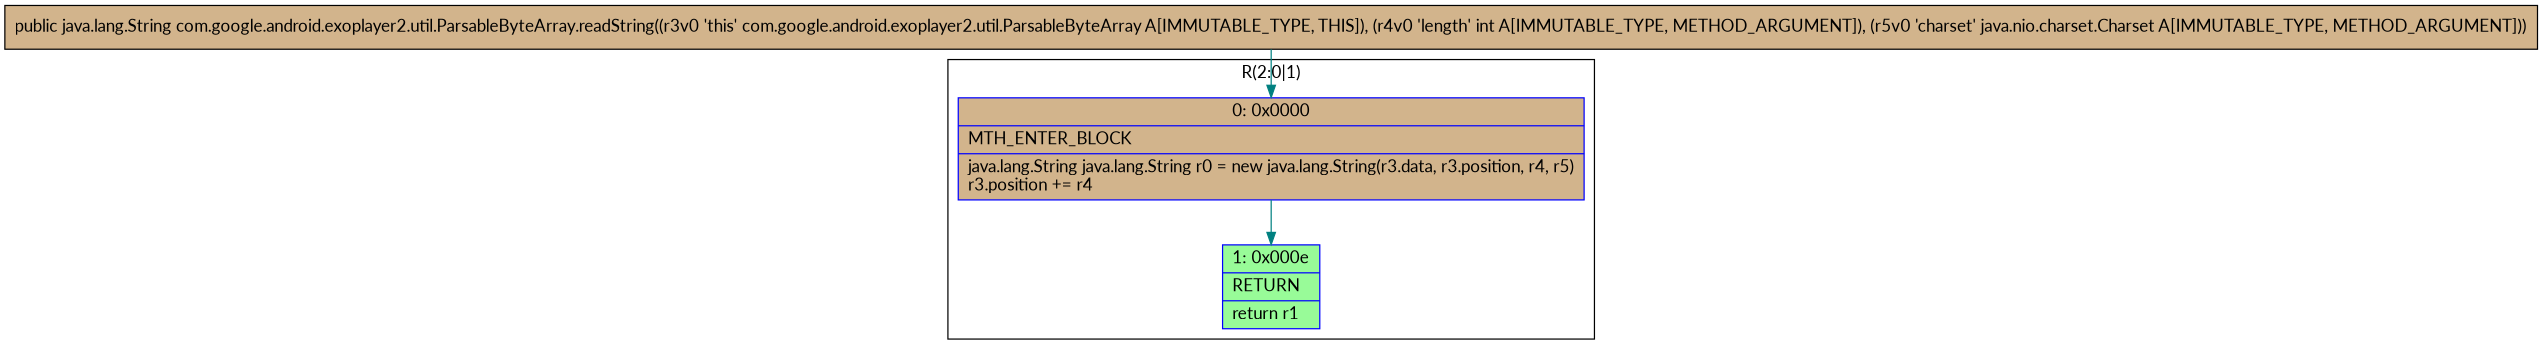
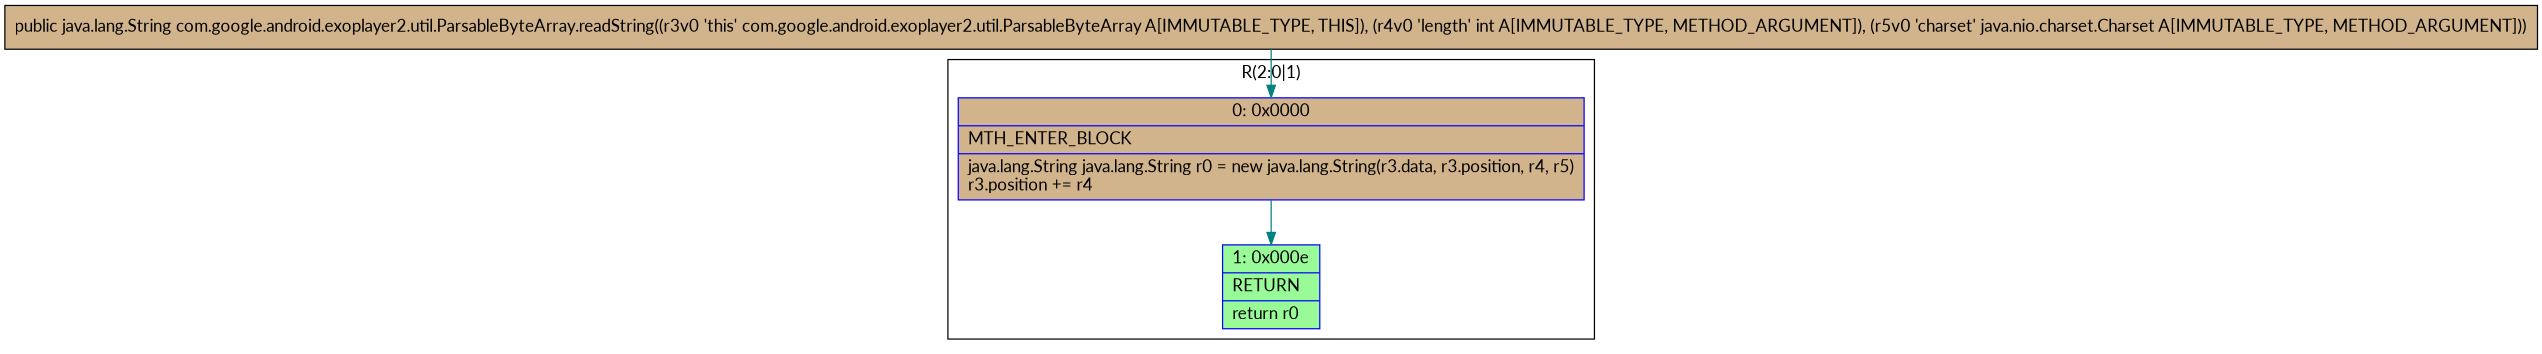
node "1: 0x000e": text "return r1" -> "return r0"
